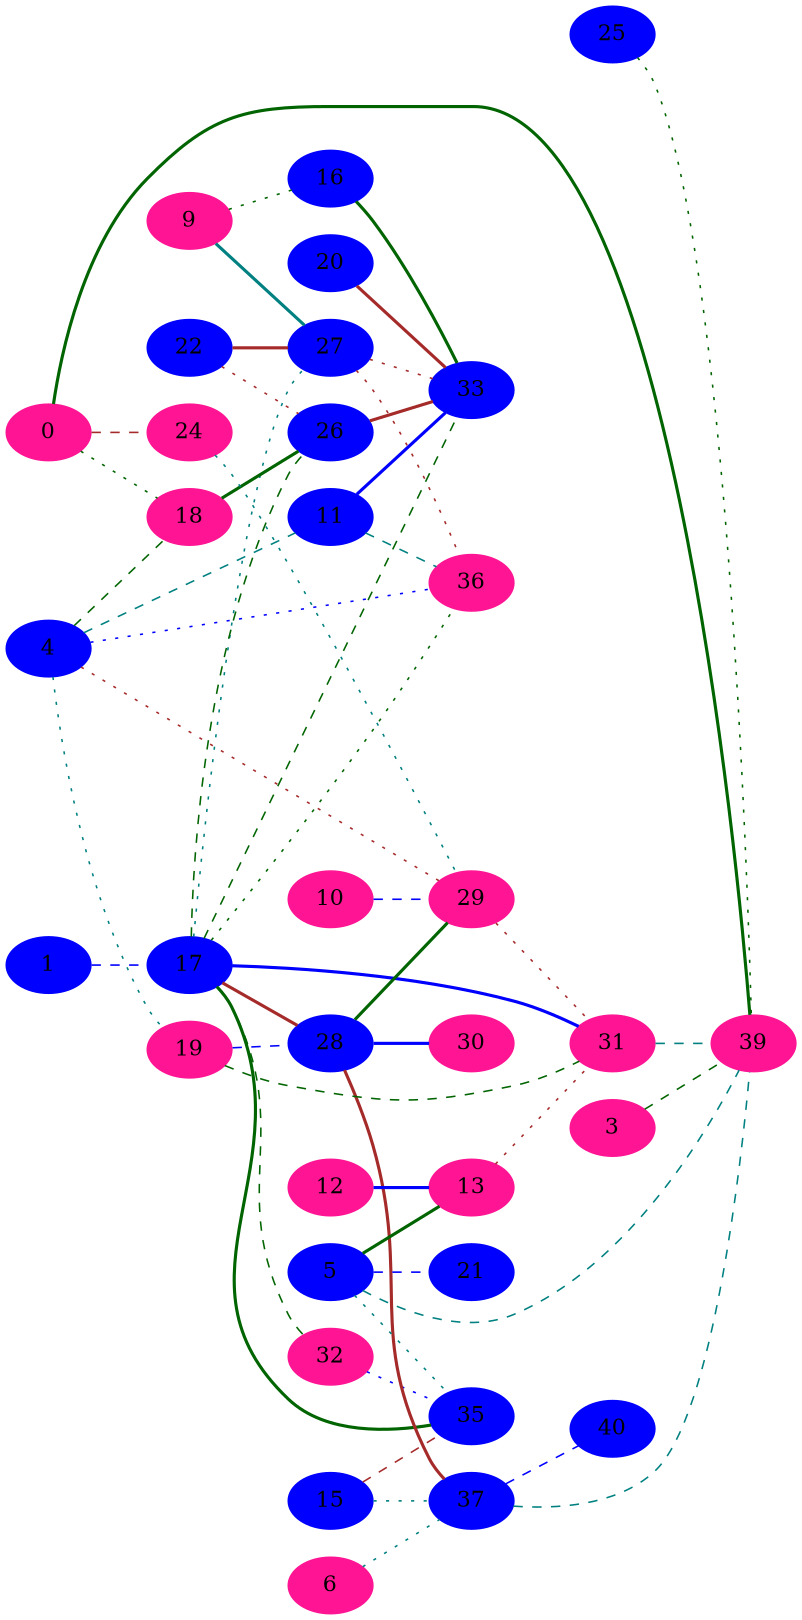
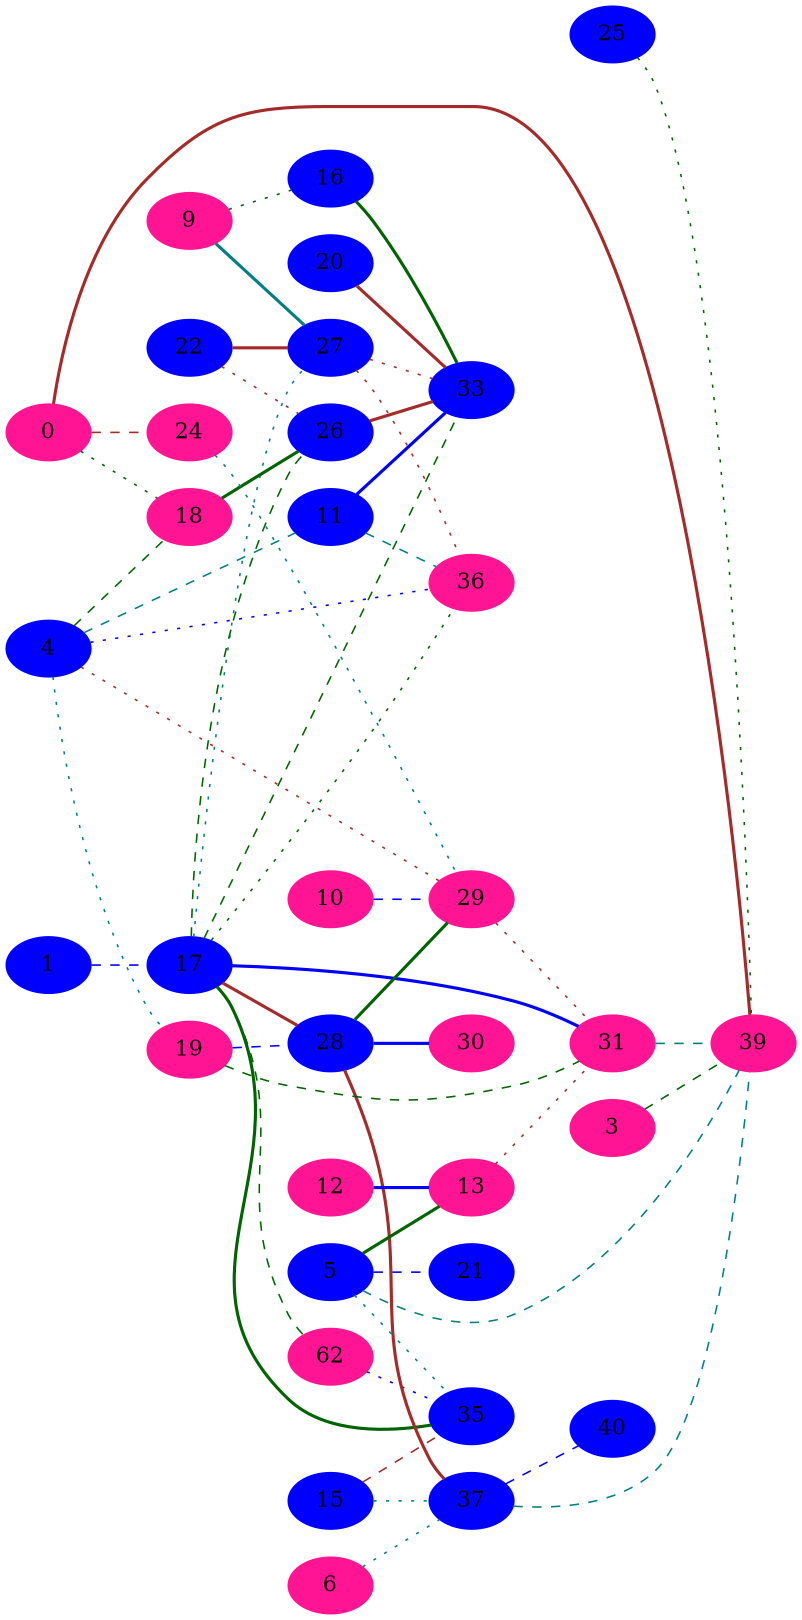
edge "0" -- "39": color darkgreen -> brown
node "32": label "32" -> "62"
